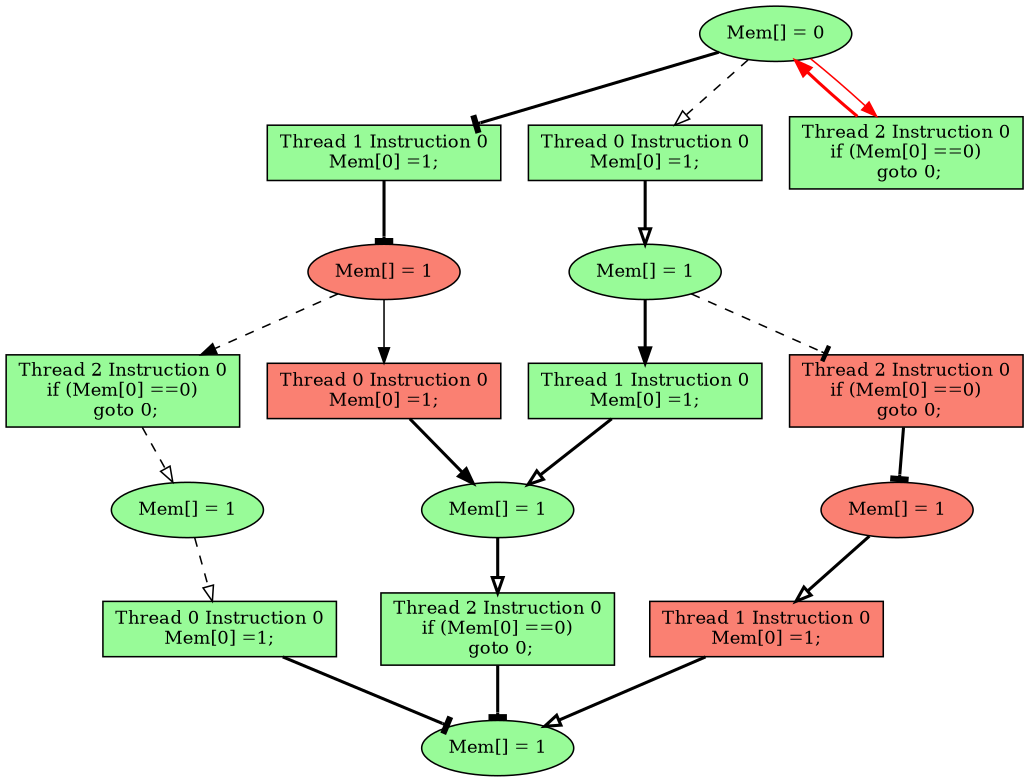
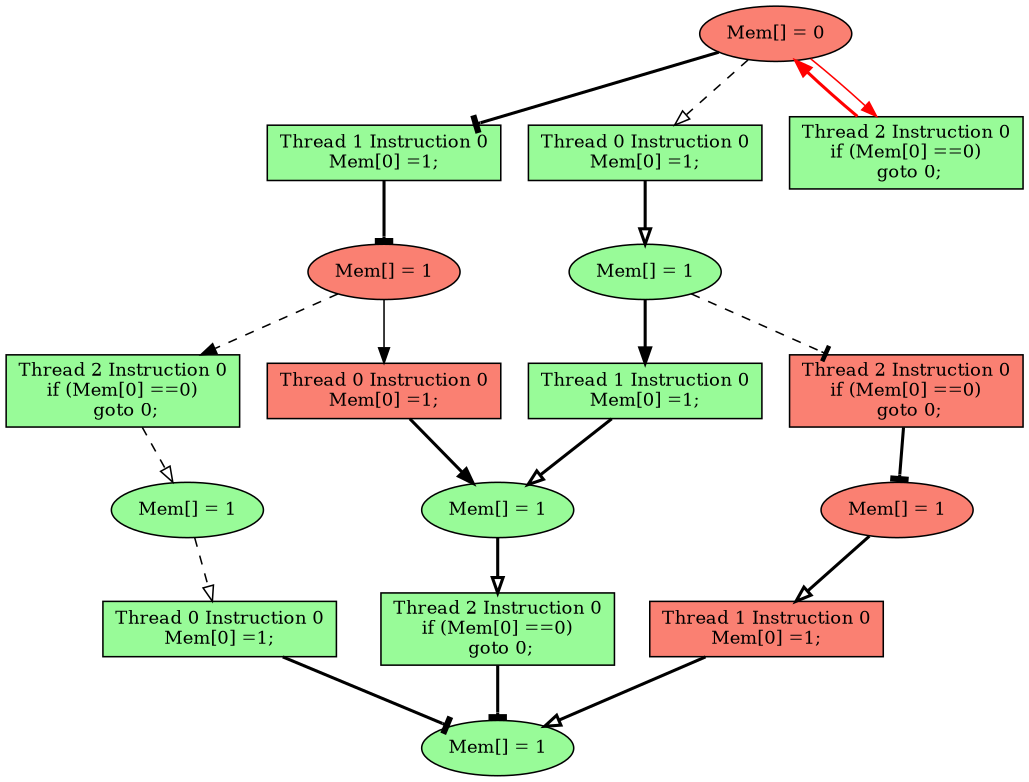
node "Mem[] = 0": fillcolor palegreen -> salmon
